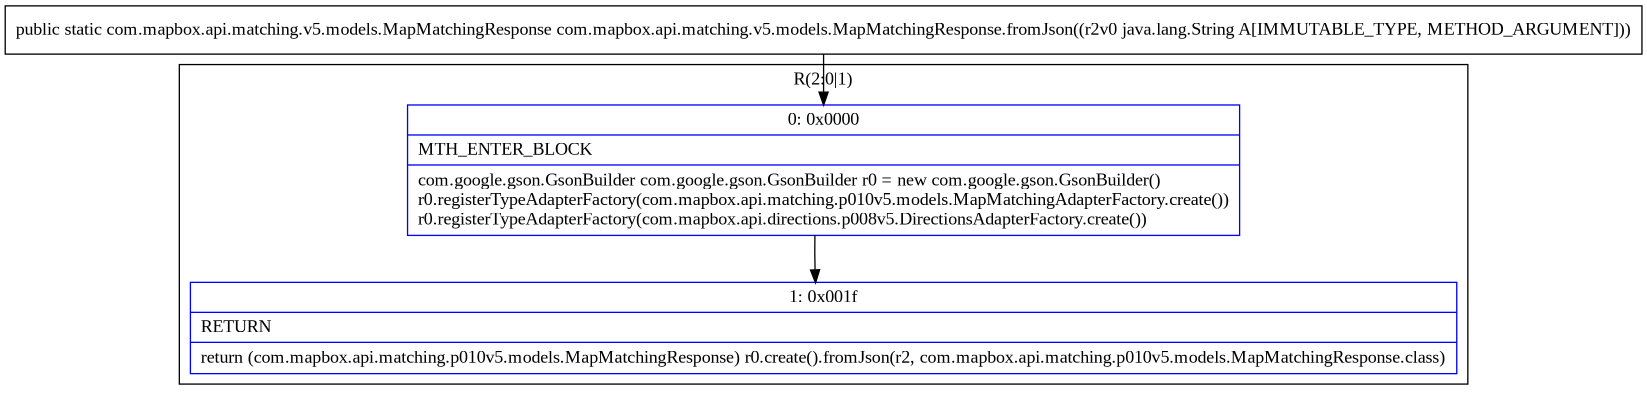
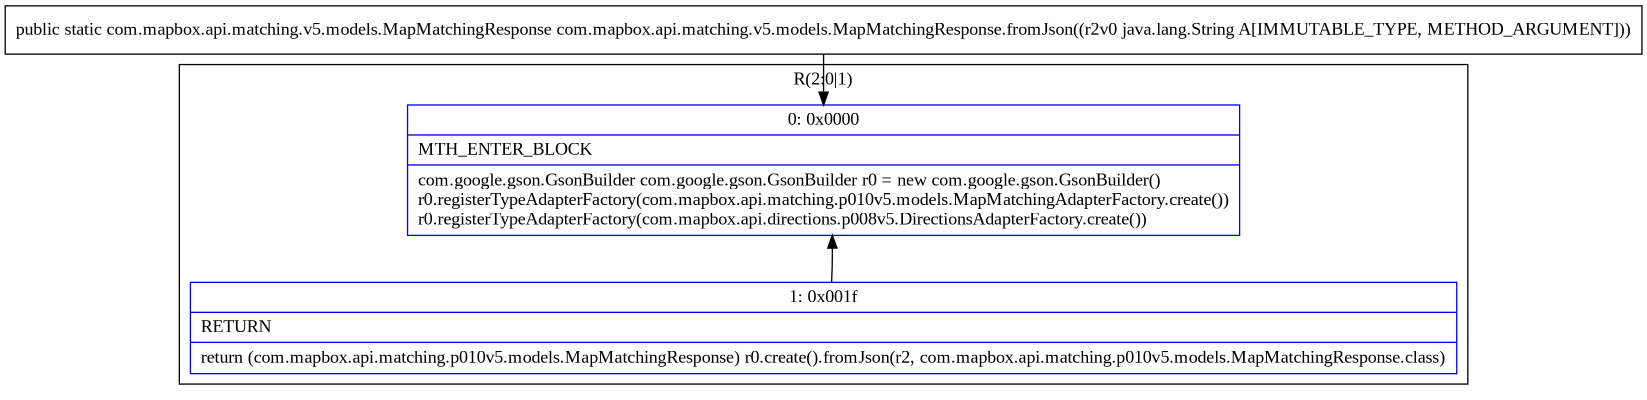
edge "0: 0x0000" -> "1: 0x001f": reversed
